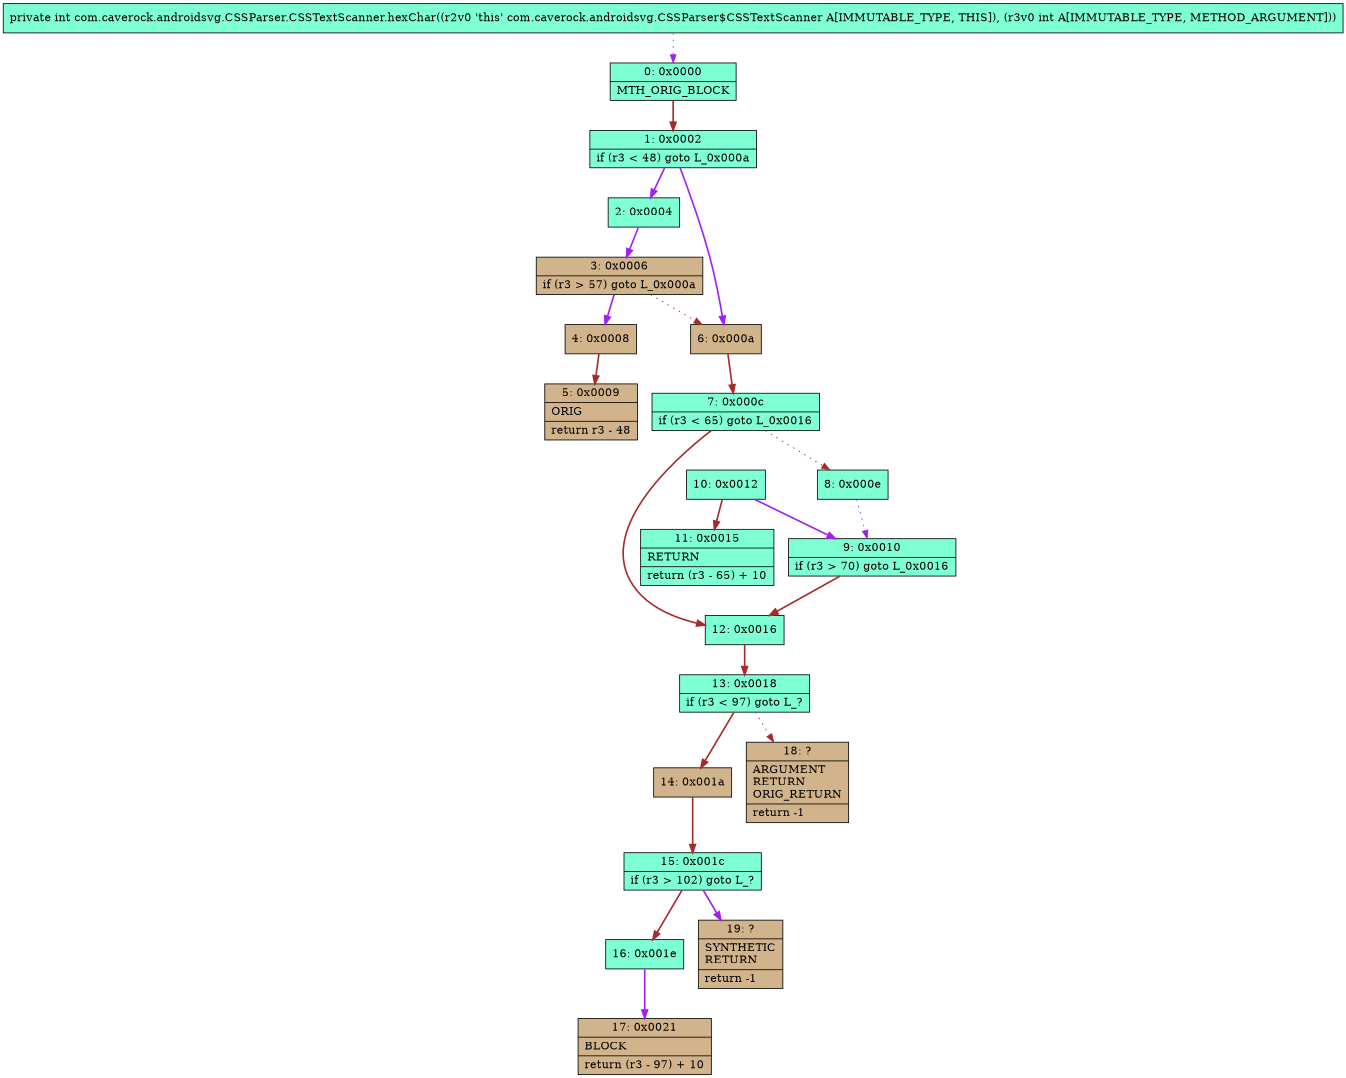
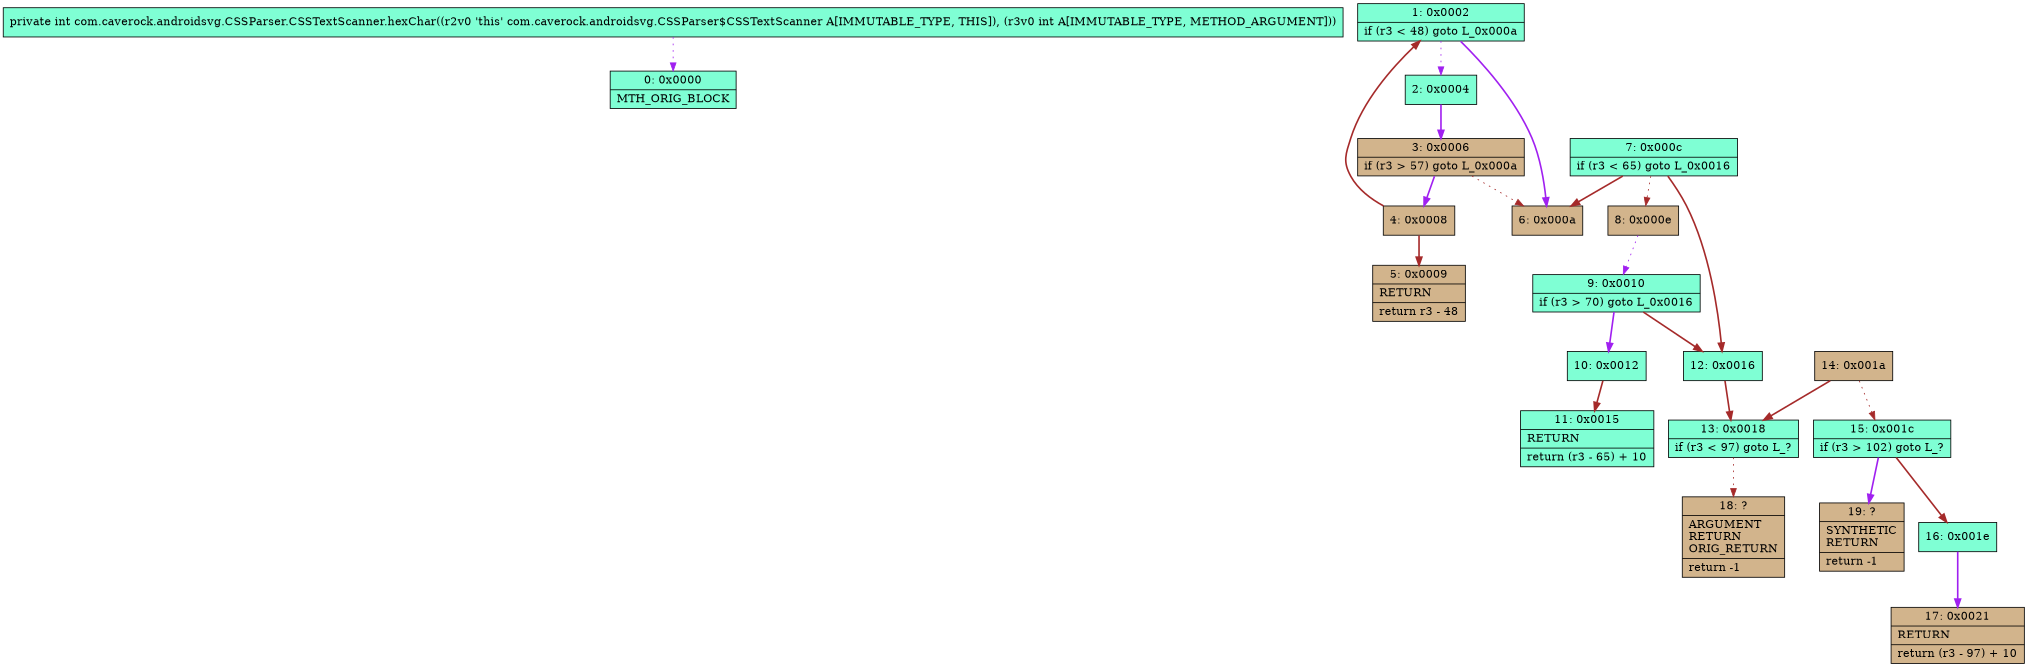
edge "0: 0x0000" -> "1: 0x0002": now "4: 0x0008" -> "1: 0x0002"
edge "1: 0x0002" -> "2: 0x0004": style bold -> dotted
edge "6: 0x000a" -> "7: 0x000c": reversed
node "5: 0x0009": text "ORIG" -> "RETURN"
node "8: 0x000e": fillcolor aquamarine -> tan
edge "10: 0x0012" -> "9: 0x0010": reversed
edge "13: 0x0018" -> "14: 0x001a": reversed
edge "14: 0x001a" -> "15: 0x001c": style bold -> dotted
node "17: 0x0021": text "BLOCK" -> "RETURN"
